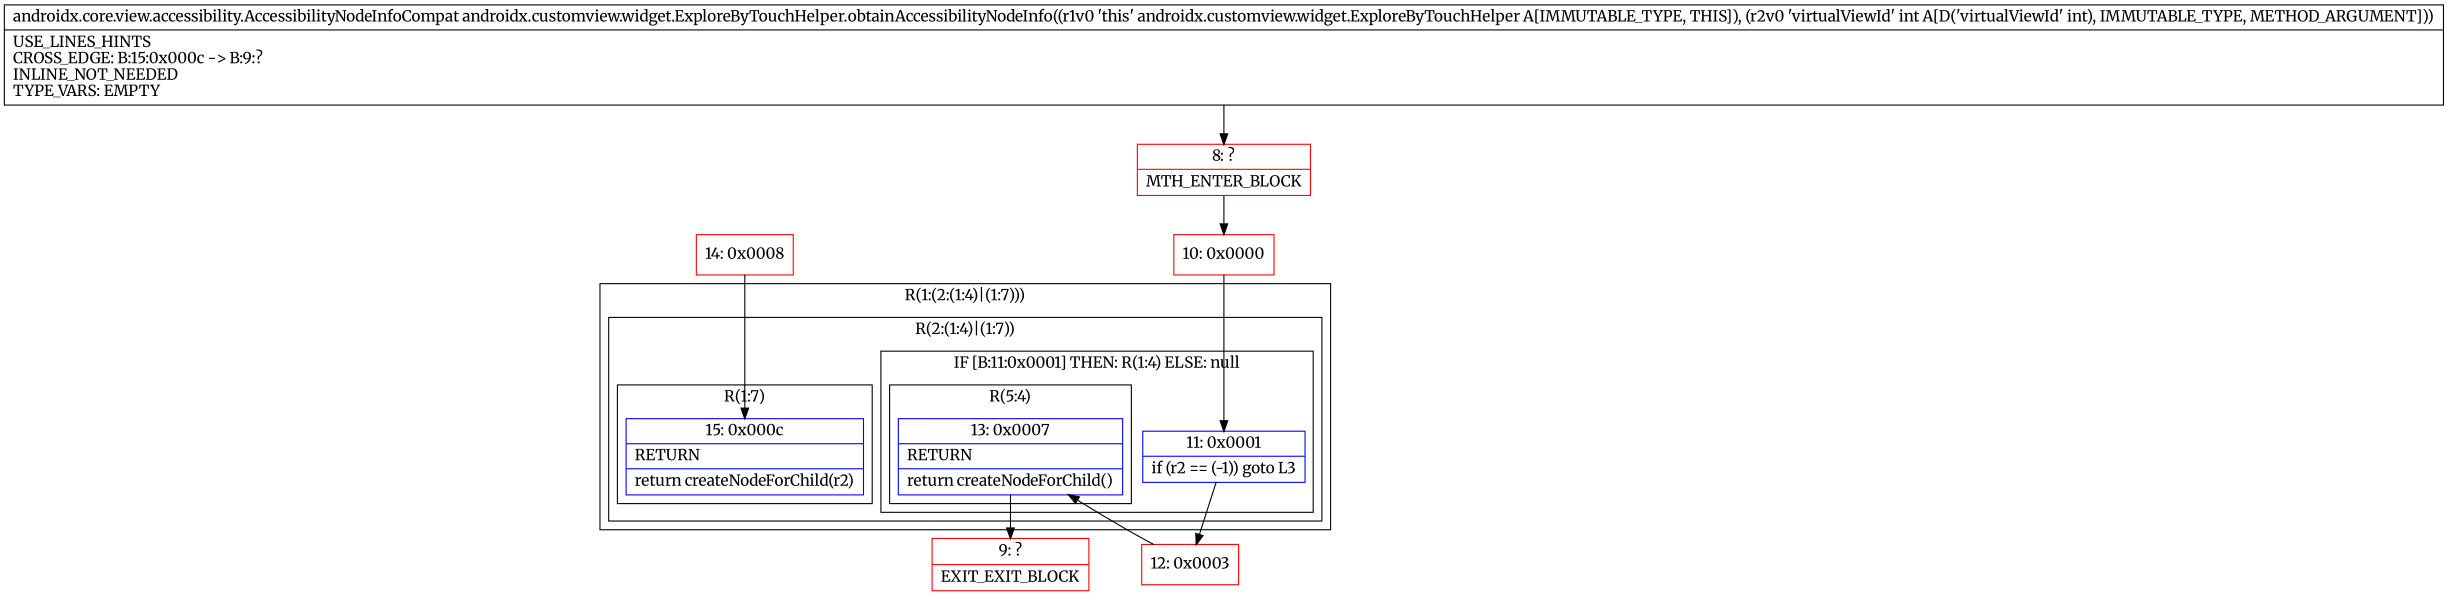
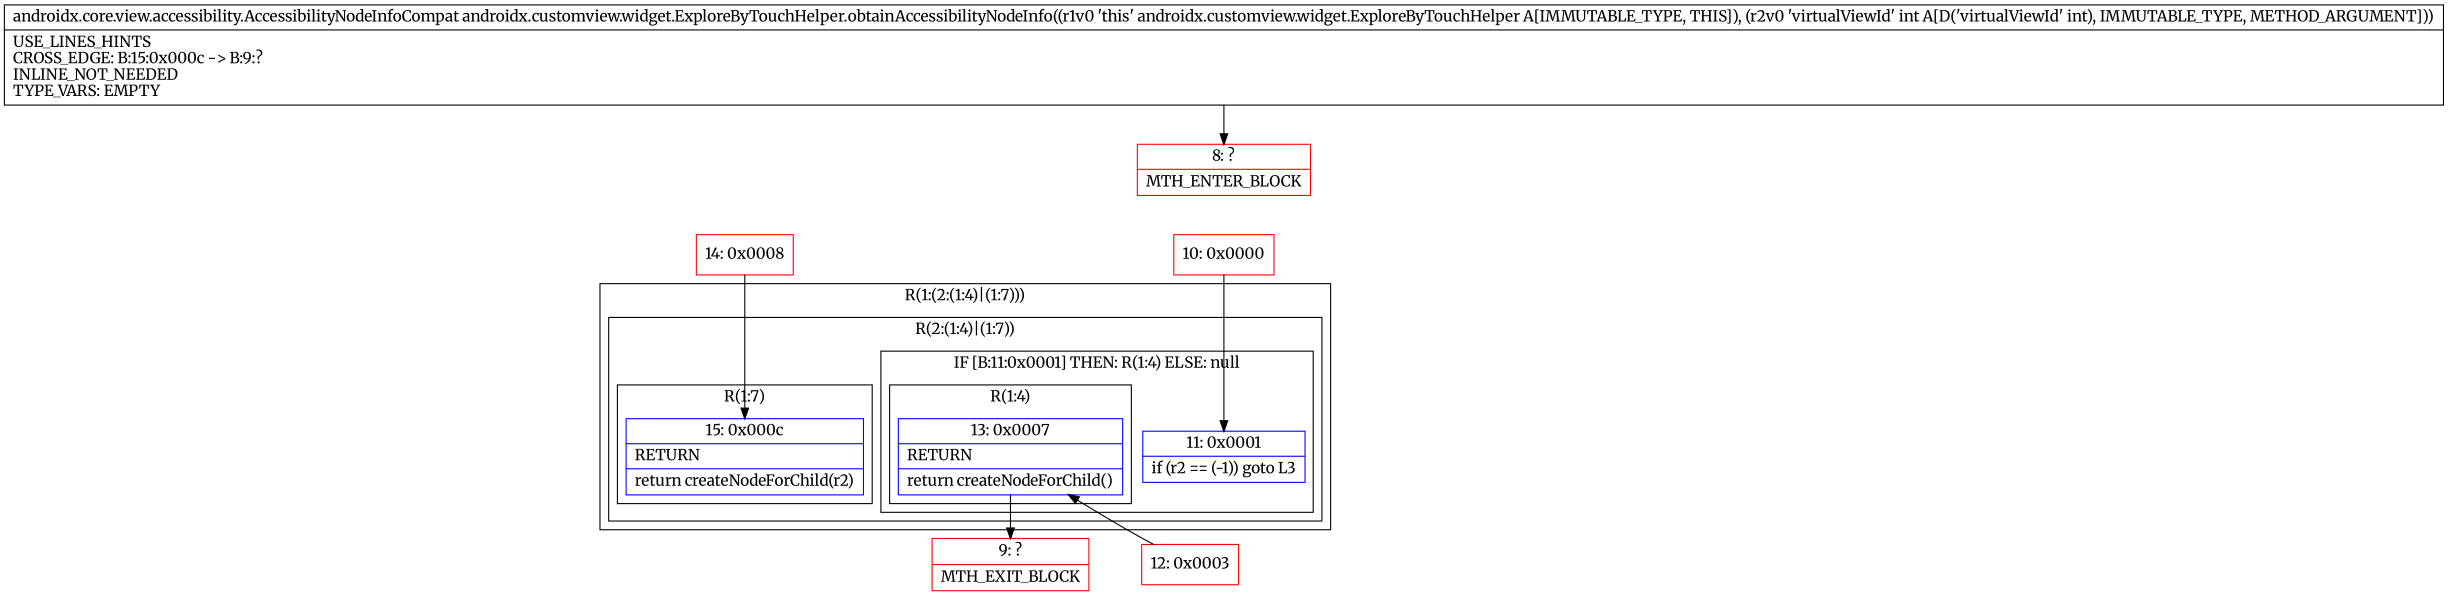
edge "8: ?" -> "10: 0x0000": removed
cluster "R(5:4)": label "R(5:4)" -> "R(1:4)"
edge "11: 0x0001" -> "12: 0x0003": removed
node "9: ?": text "EXIT_EXIT_BLOCK" -> "MTH_EXIT_BLOCK"
